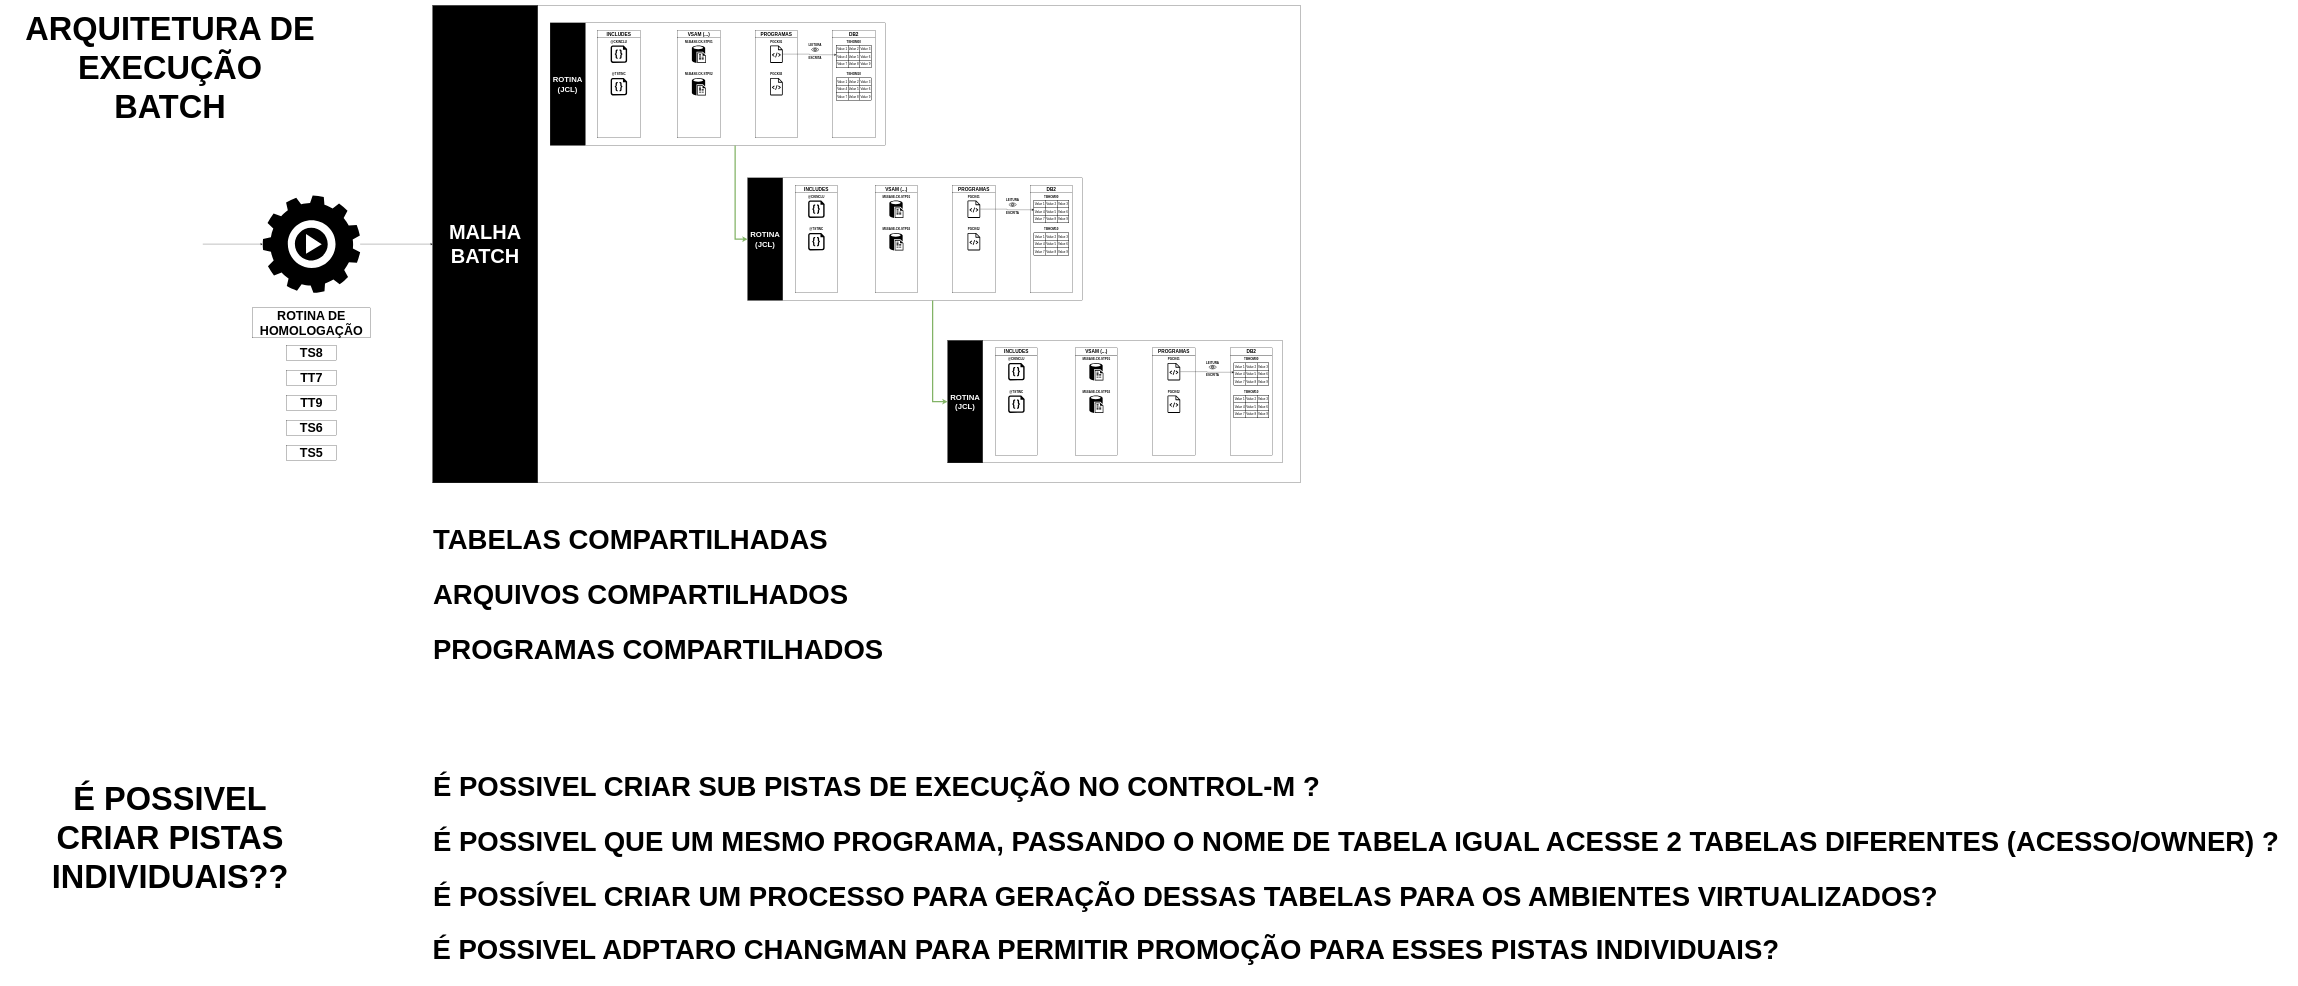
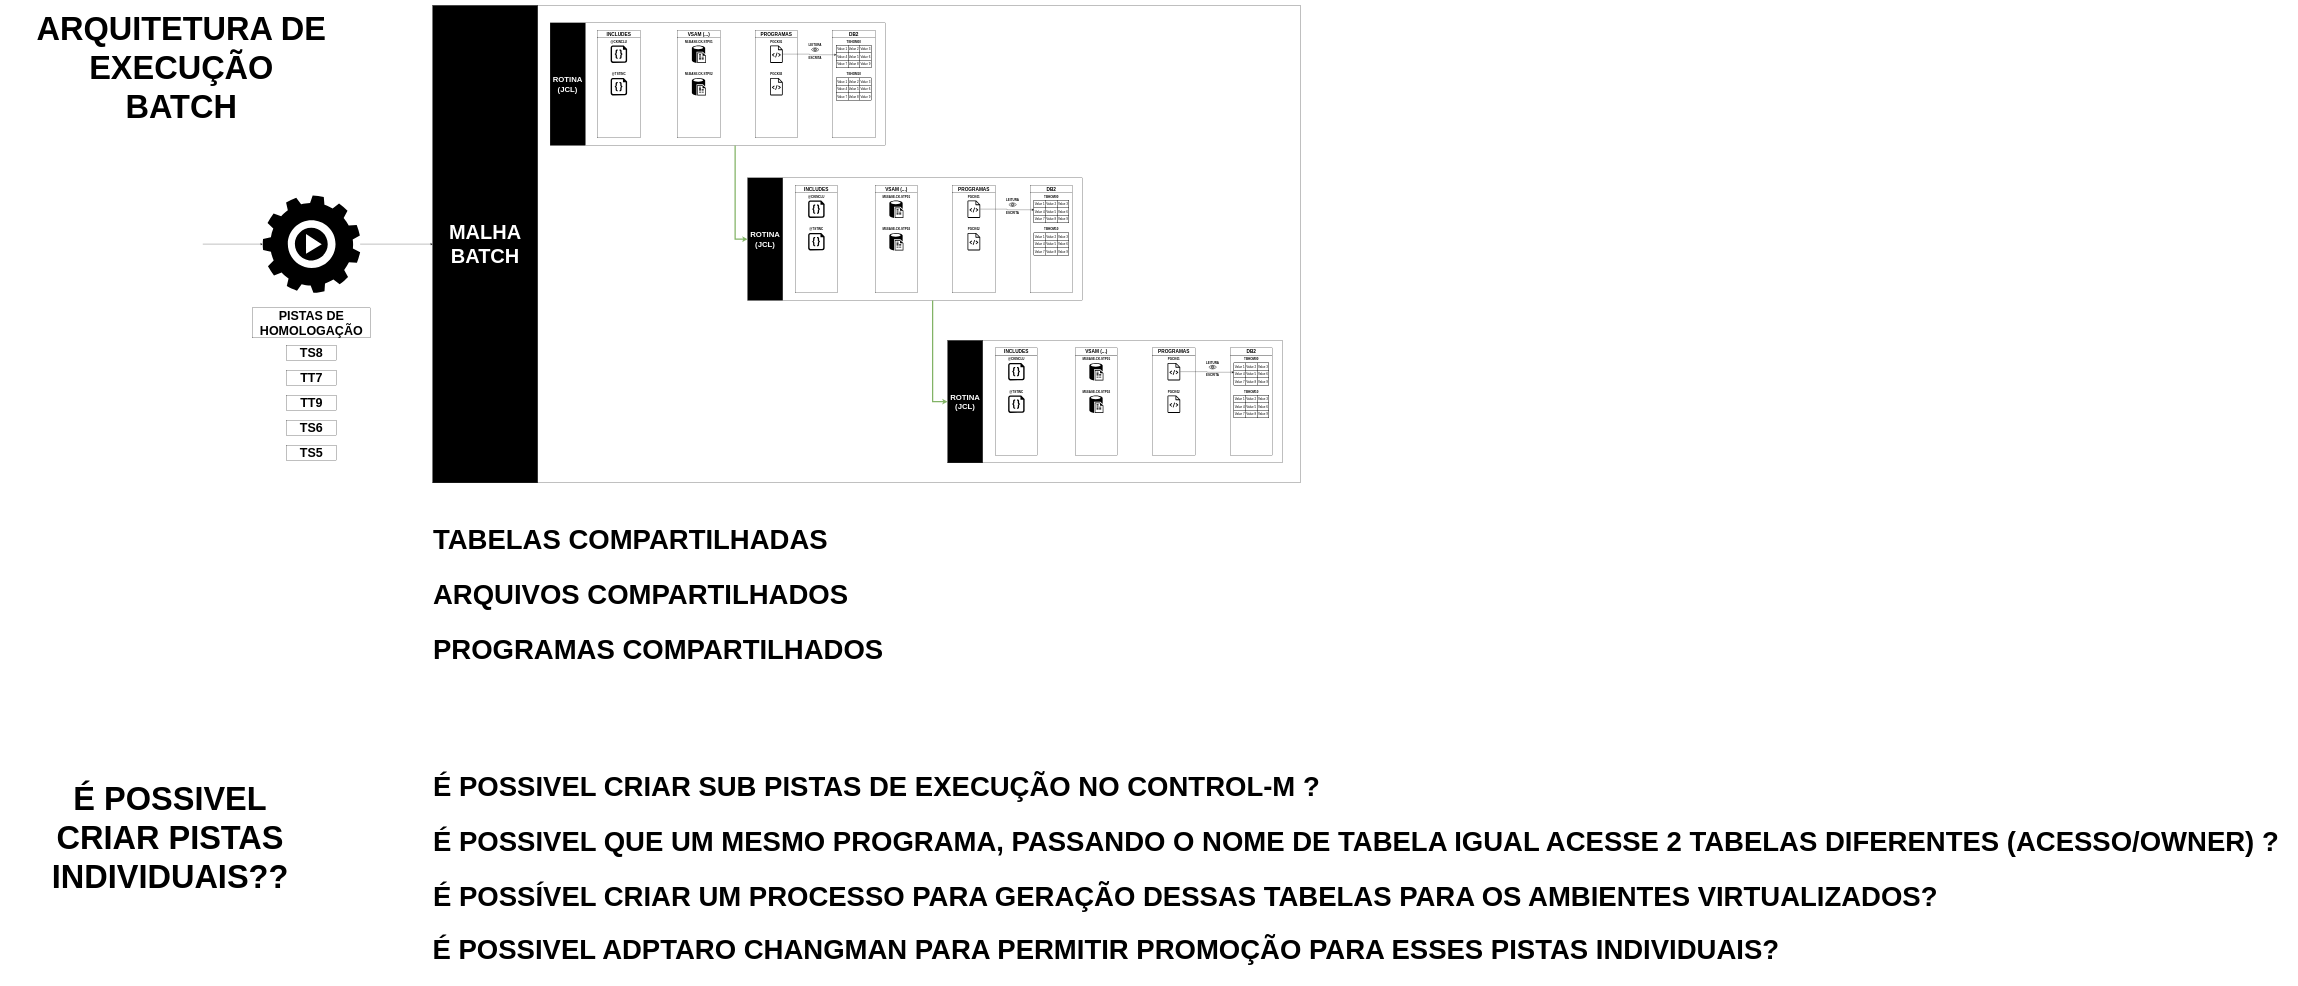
node "ARQUITETURA DE EXECUÇÃO BATCH": moved (170, 68) -> (181, 68)
node "ROTINA DE HOMOLOGAÇÃO": label "ROTINA DE HOMOLOGAÇÃO" -> "PISTAS DE HOMOLOGAÇÃO"
